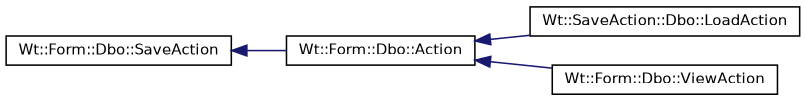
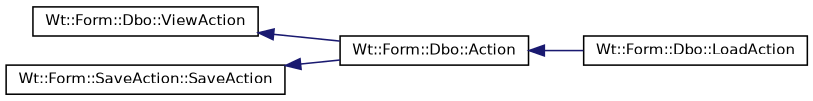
node "Wt::SaveAction::Dbo::LoadAction": label "Wt::SaveAction::Dbo::LoadAction" -> "Wt::Form::Dbo::LoadAction"
node "Wt::Form::Dbo::SaveAction": label "Wt::Form::Dbo::SaveAction" -> "Wt::Form::SaveAction::SaveAction"
edge "Wt::Form::Dbo::ViewAction" -> "Wt::Form::Dbo::Action": reversed
